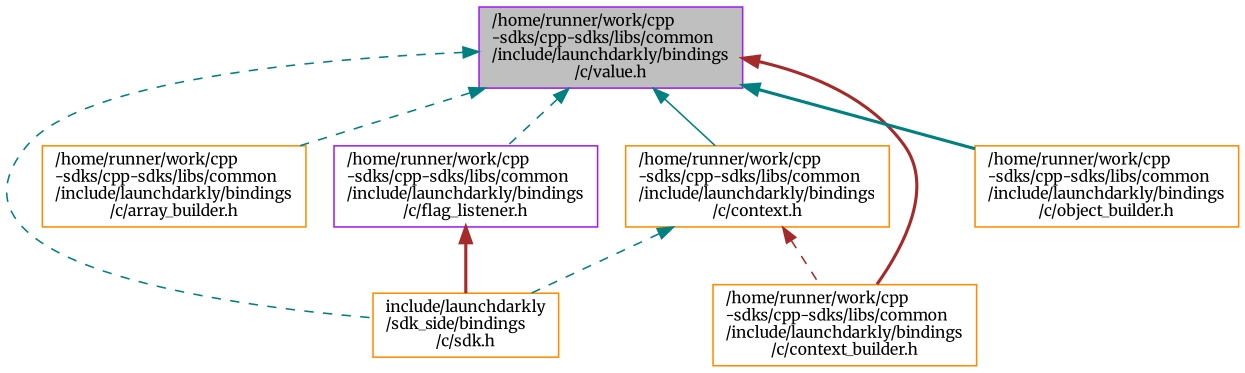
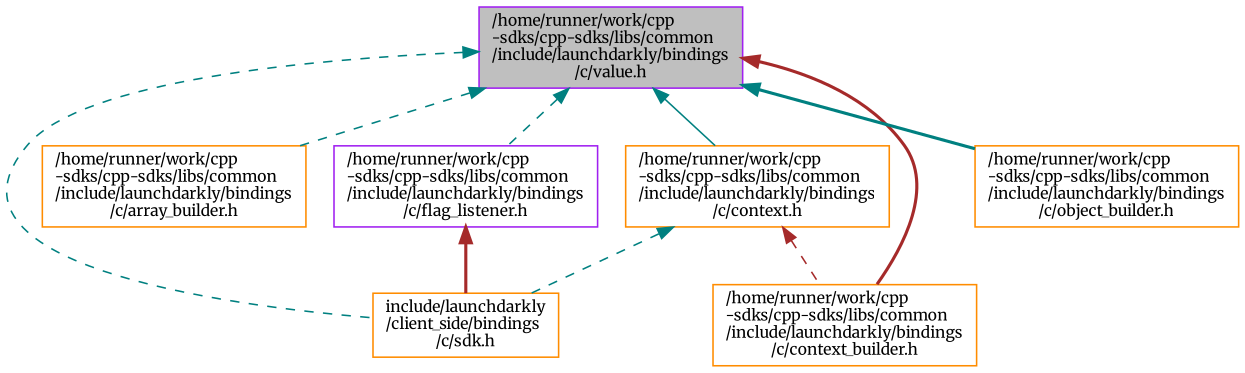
node "include/launchdarkly /sdk_side/bindings /c/sdk.h": label "include/launchdarkly /sdk_side/bindings /c/sdk.h" -> "include/launchdarkly /client_side/bindings /c/sdk.h"
